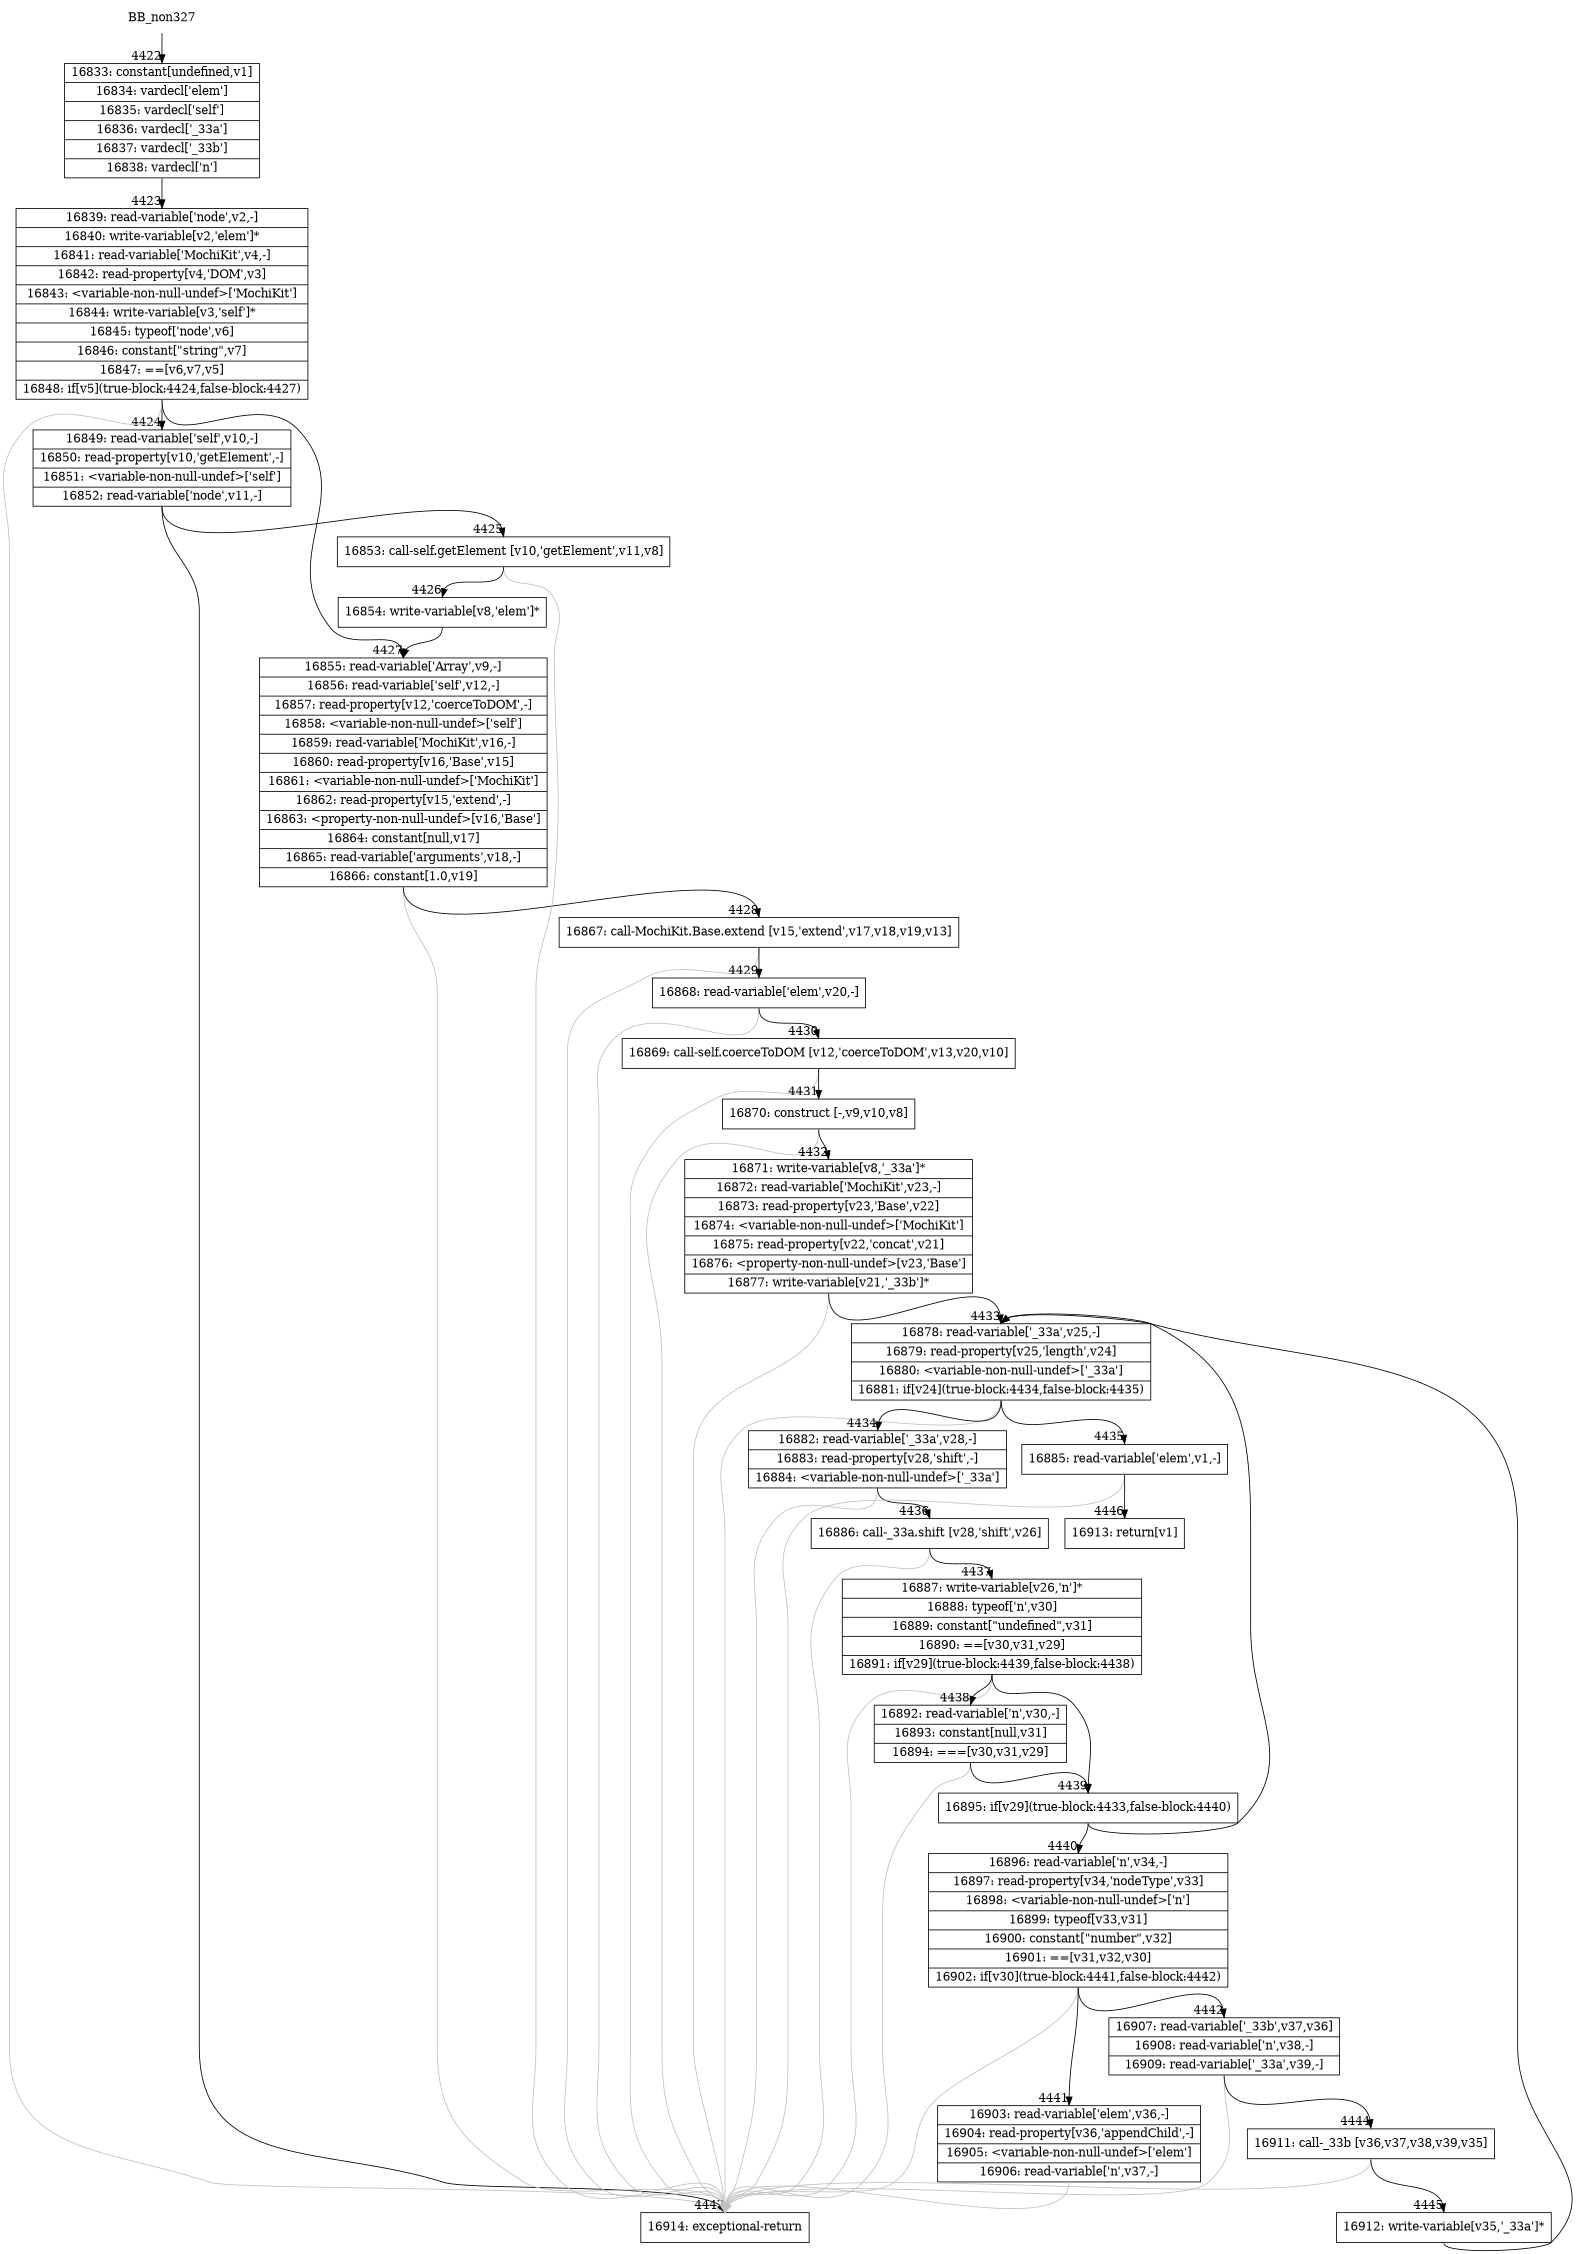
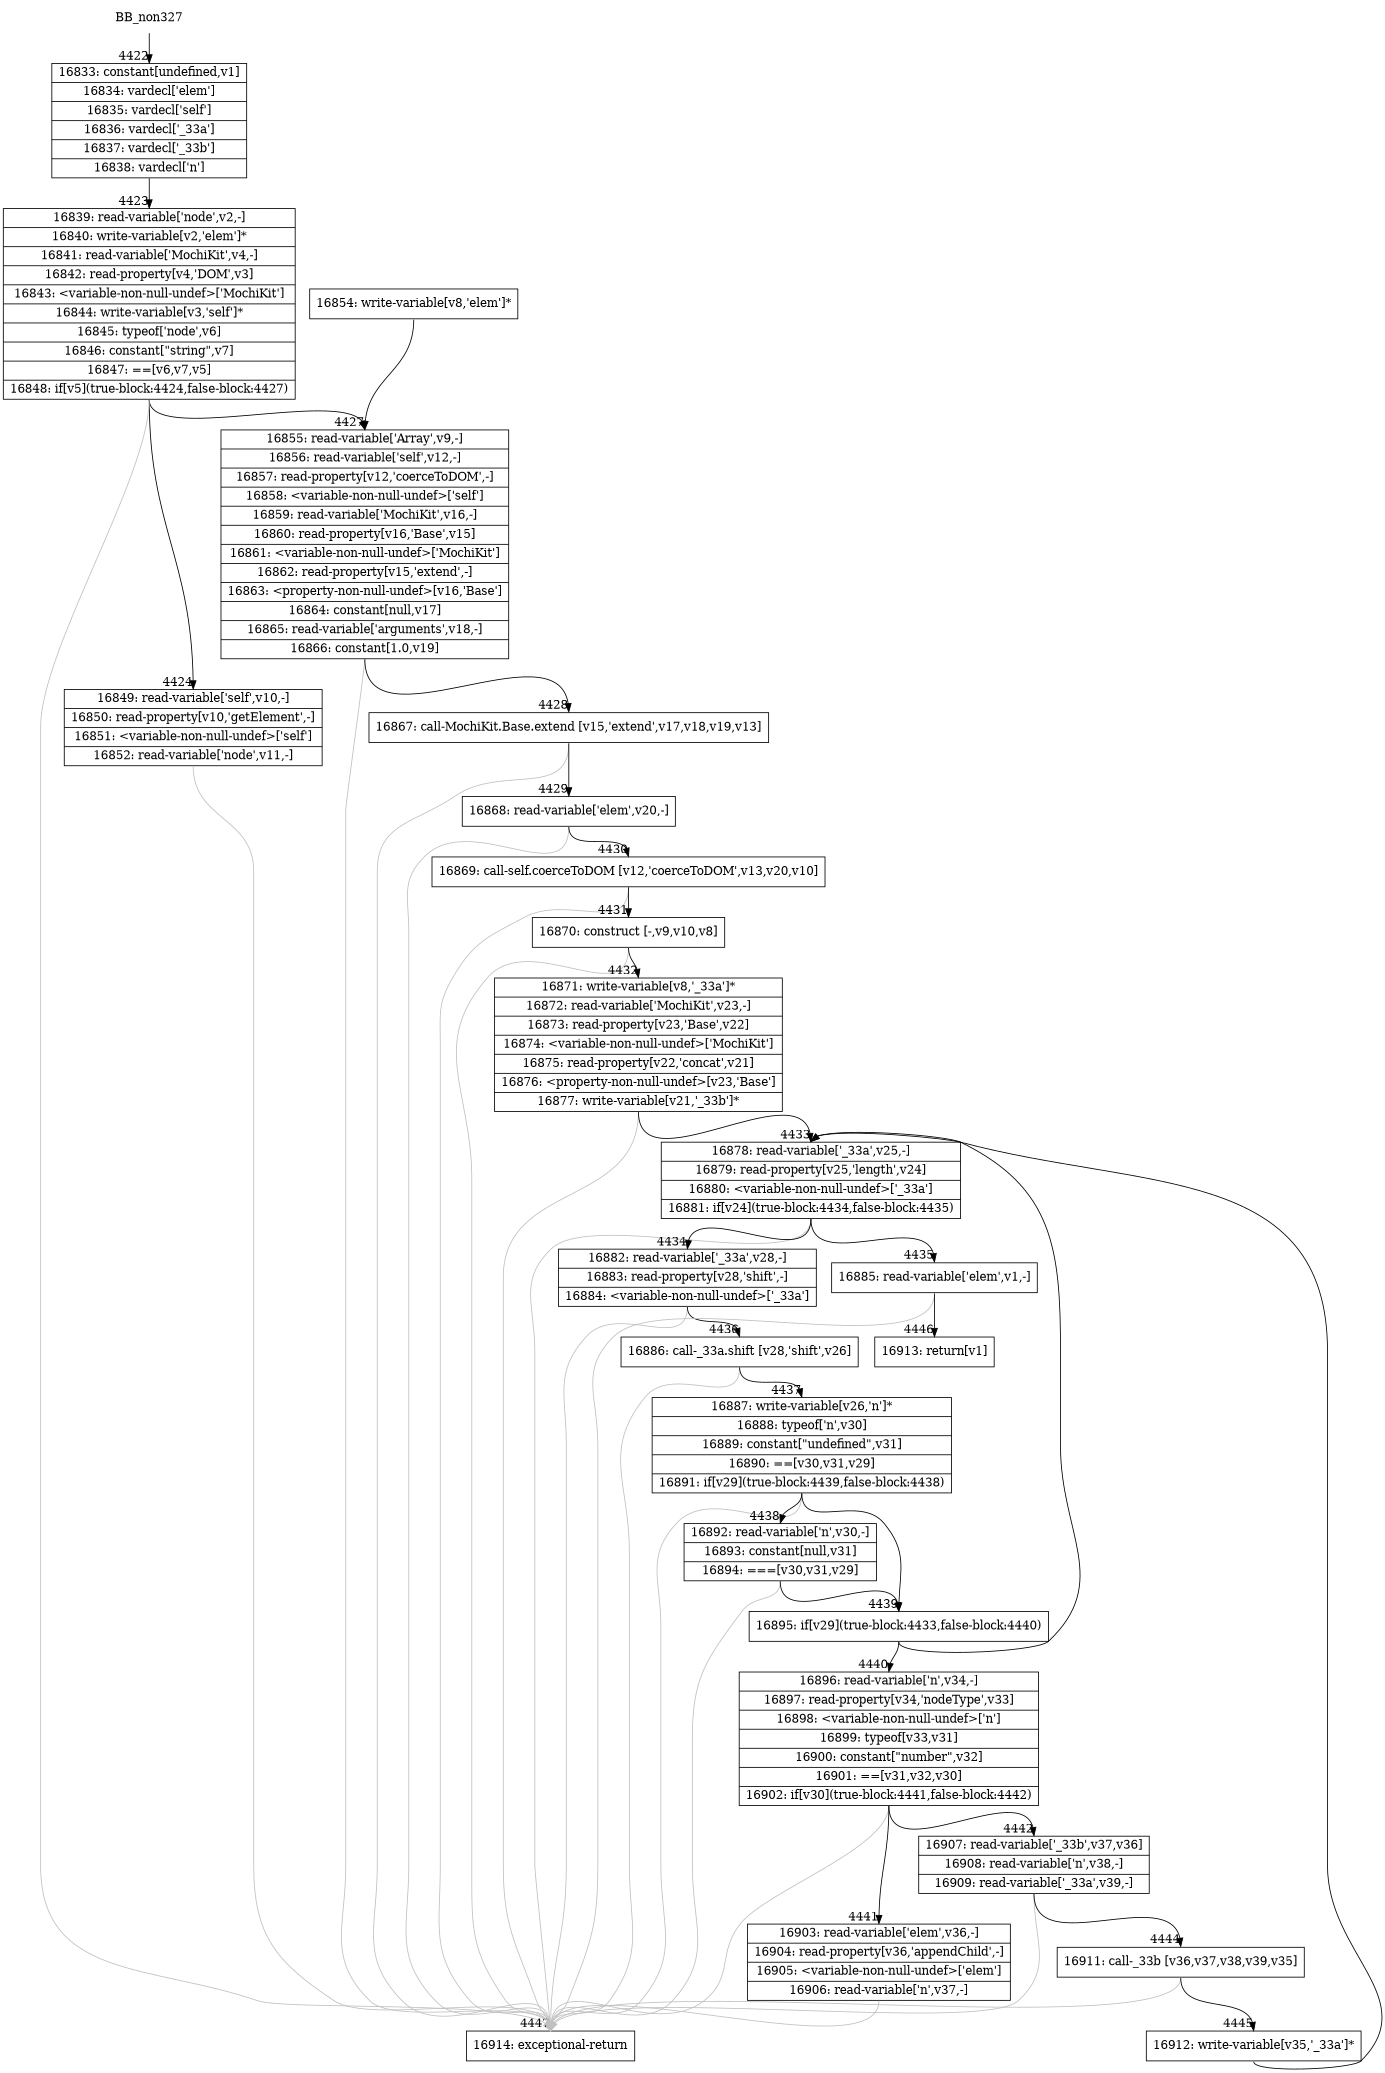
node "16853: call-self.getElement [v10,'getElement',v11,v8]": removed
edge "16849: read-variable['self',v10,-]" -> "16914: exceptional-return": color black -> gray
